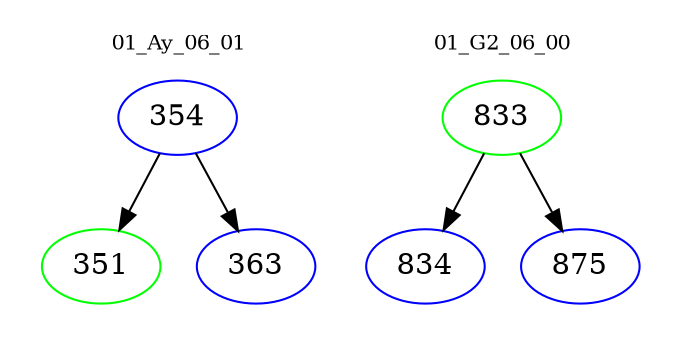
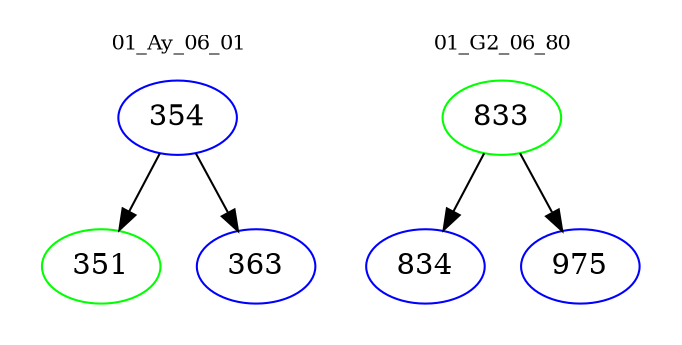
cluster "01_G2_06_00": label "01_G2_06_00" -> "01_G2_06_80"
node "875": label "875" -> "975"
